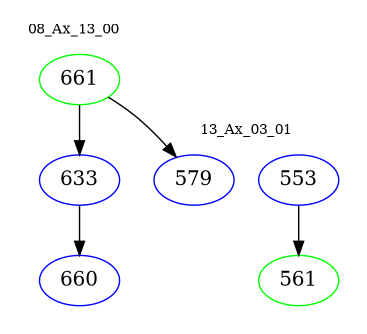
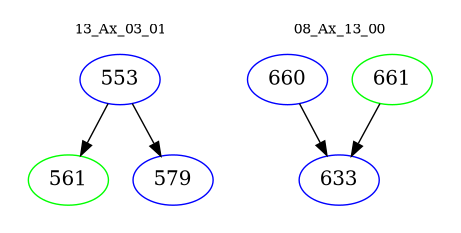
edge "661" -> "579": now "553" -> "579"
edge "633" -> "660": reversed
